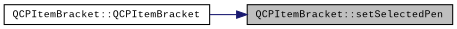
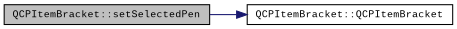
edge "QCPItemBracket::QCPItemBracket" -> "QCPItemBracket::setSelectedPen": reversed
